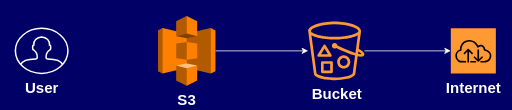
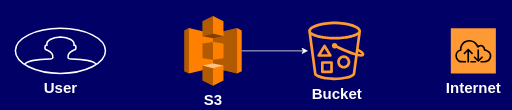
node "User": size 53x45 -> 90x45
node "S3": moved (187, 51) -> (213, 51)
edge "Bucket" -> "Internet": removed
